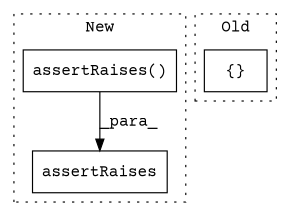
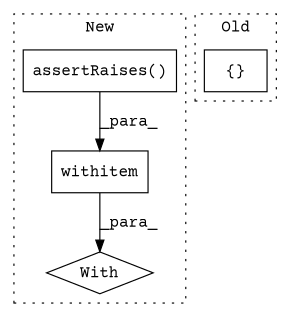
node "assertRaises": label "assertRaises" -> "withitem"
node "With": added
